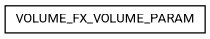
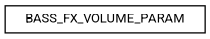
node "VOLUME_FX_VOLUME_PARAM": label "VOLUME_FX_VOLUME_PARAM" -> "BASS_FX_VOLUME_PARAM"
